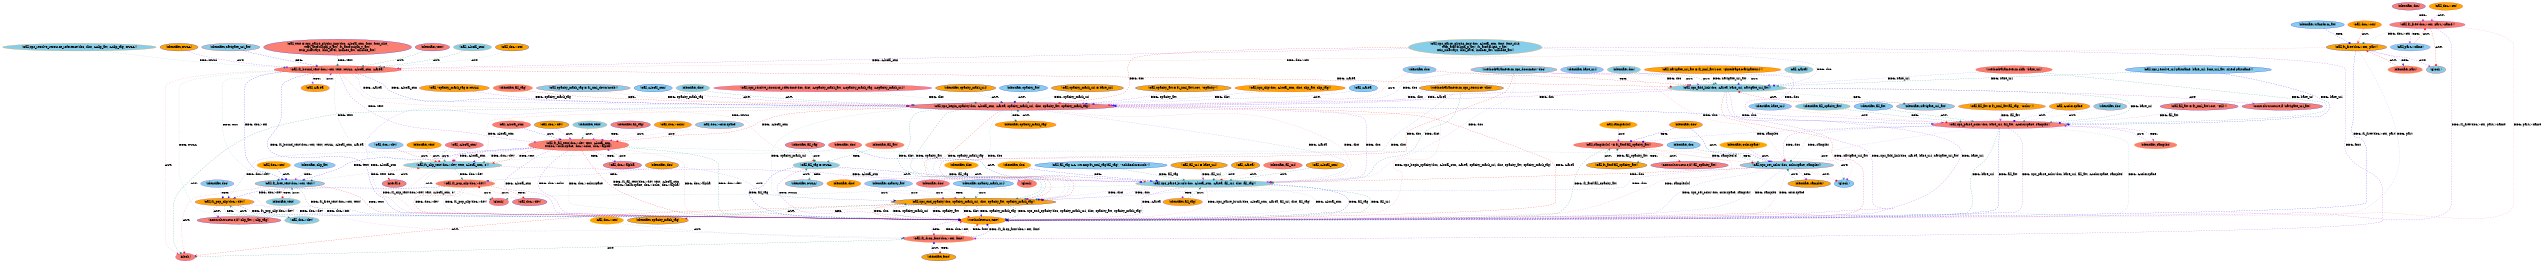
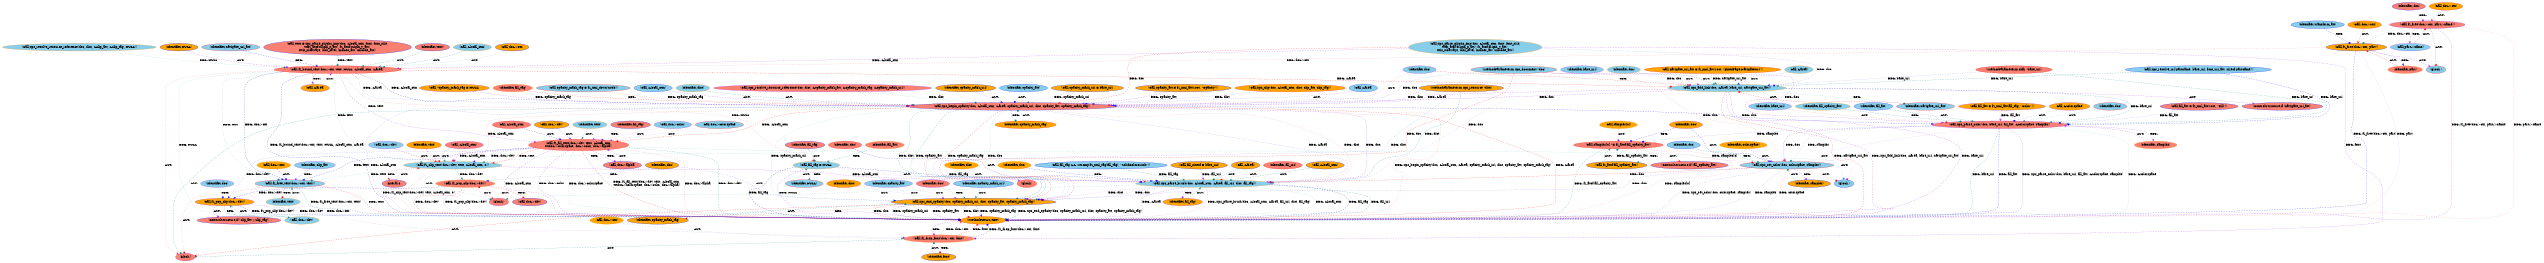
node "(Call,doc->color)": fillcolor orange -> skyblue
node "(Call,fill_uri = base_uri)": label "(Call,fill_uri = base_uri)" -> "(Call,fill_sizeof = base_uri)"
edge "(Identifier,font)" -> "(Call,fz_drop_font(doc->ctx, font))": color blue -> teal
